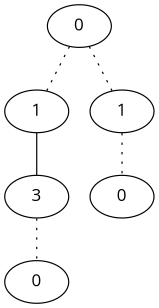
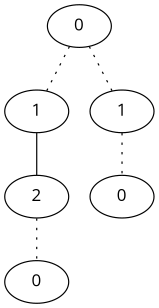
node "3": label "3" -> "2"
